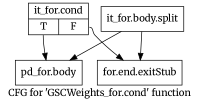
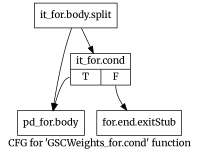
edge "it_for.body.split" -> "for.end.exitStub": now "it_for.body.split" -> "it_for.cond"
